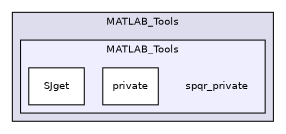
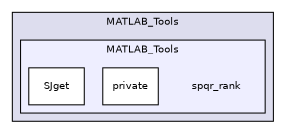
node "spqr_private": label "spqr_private" -> "spqr_rank"
